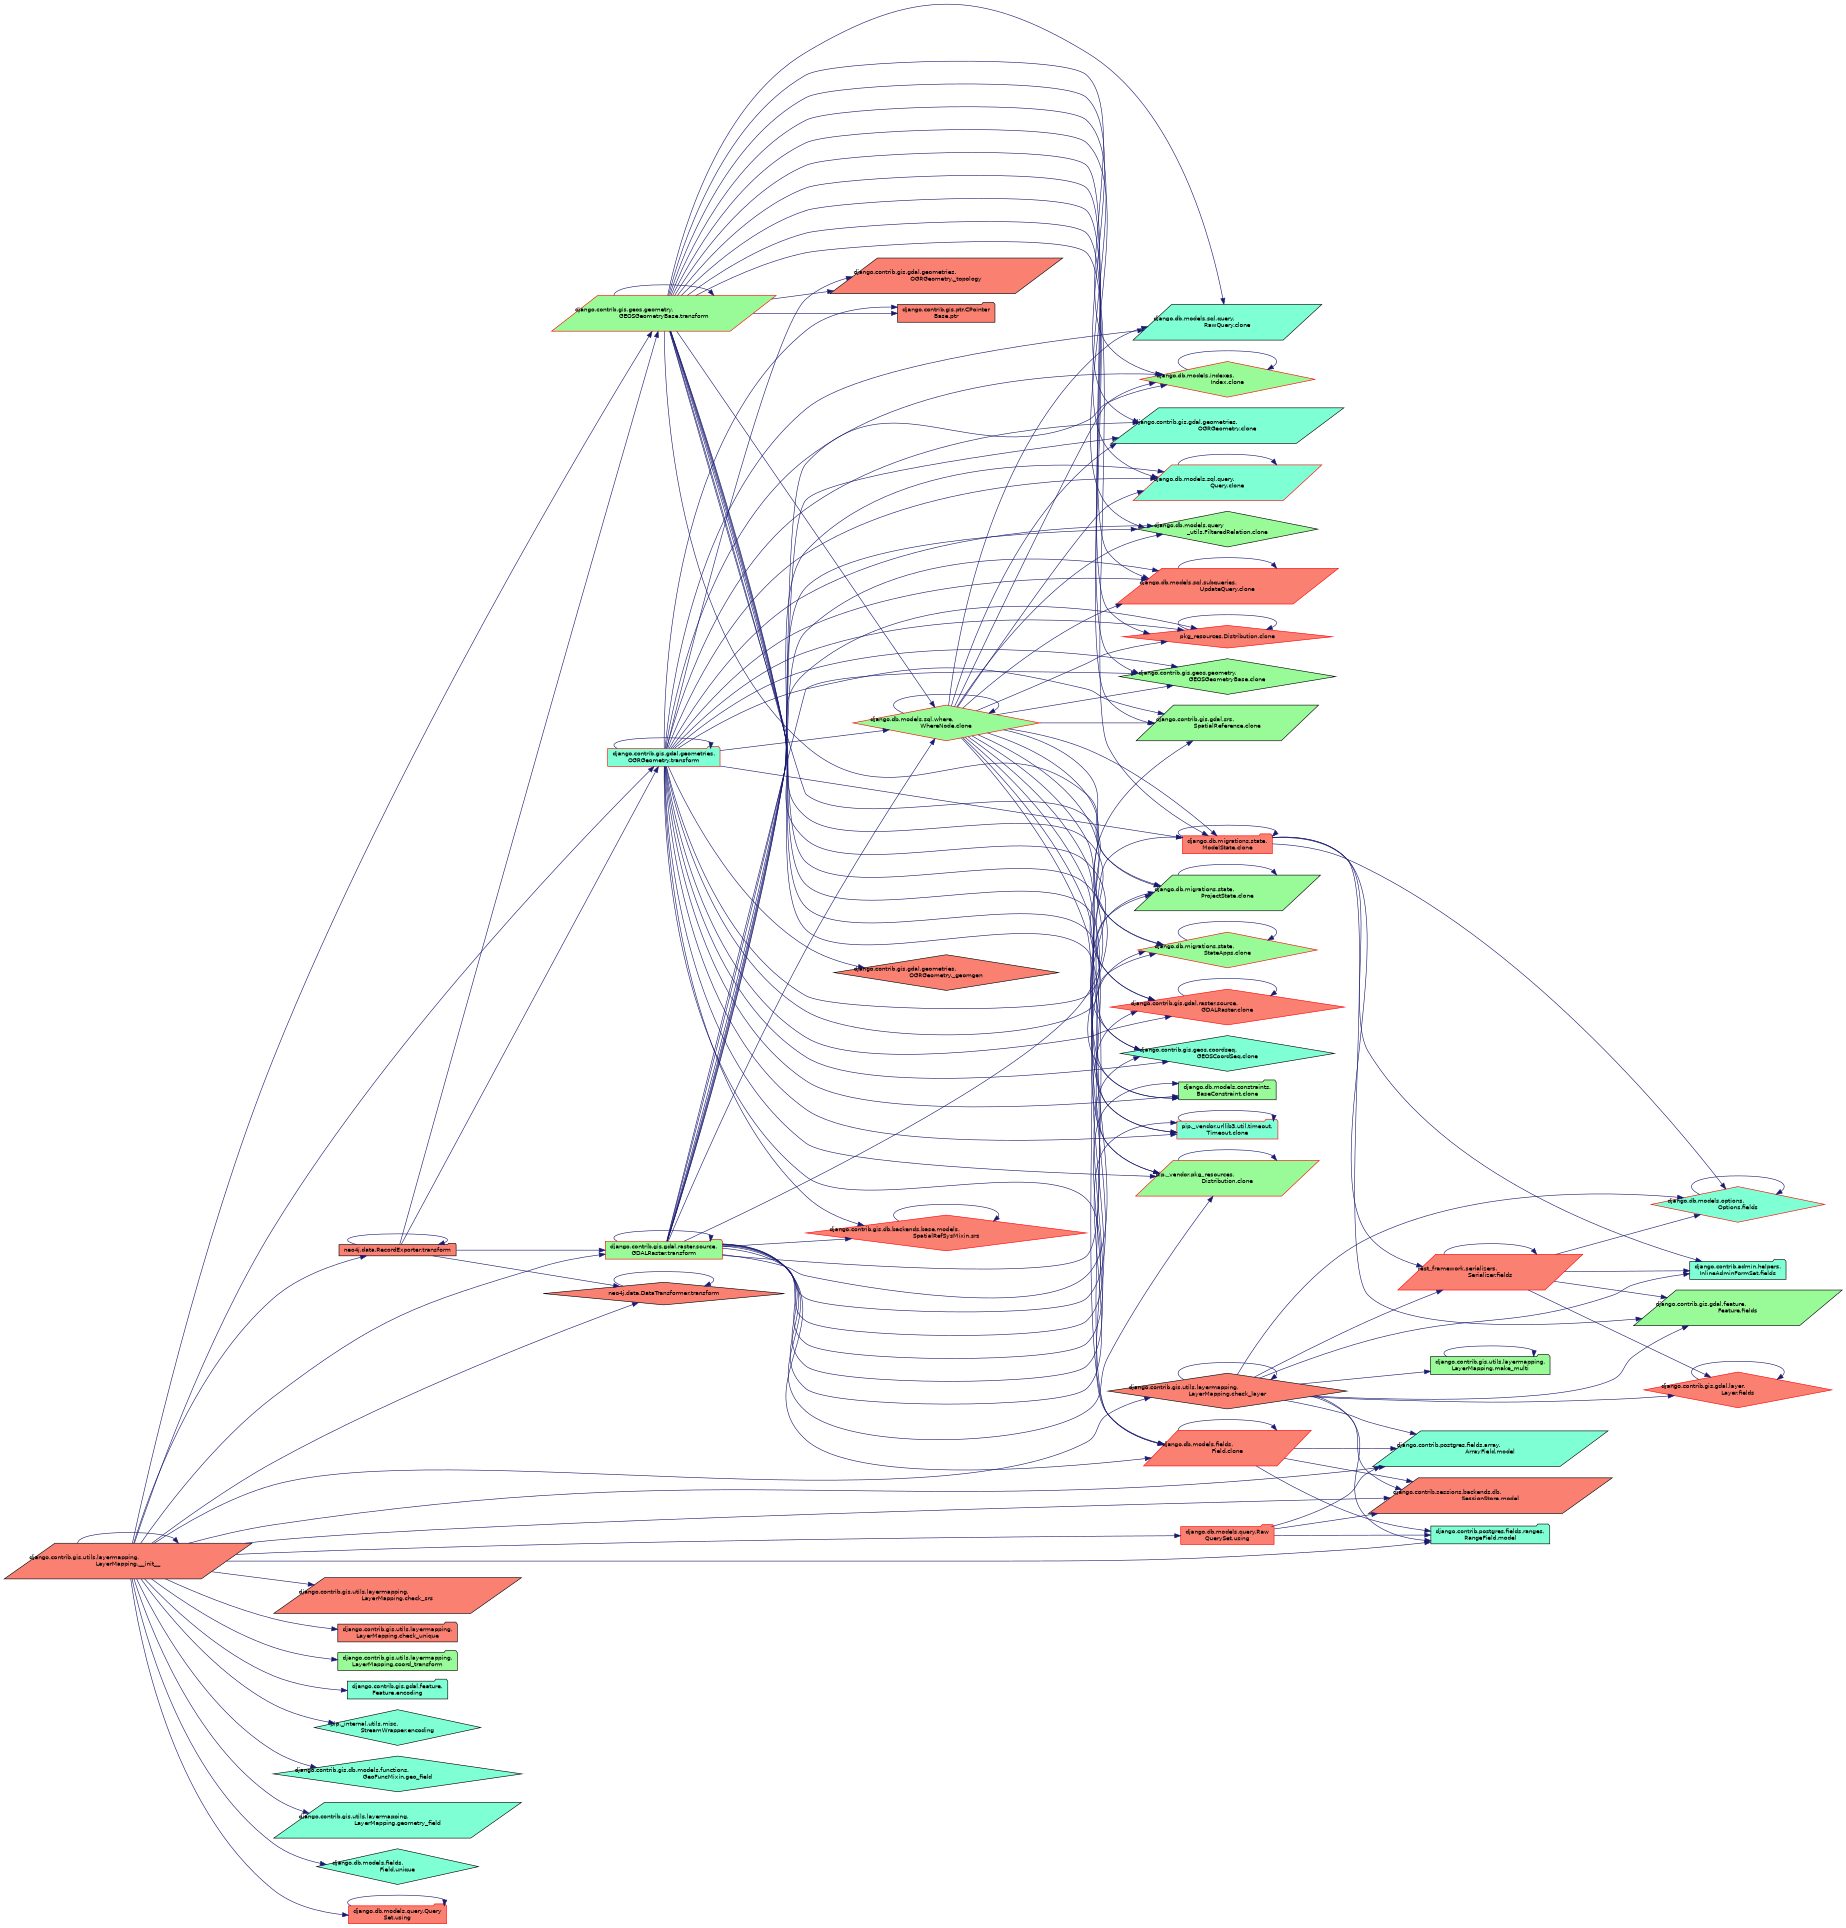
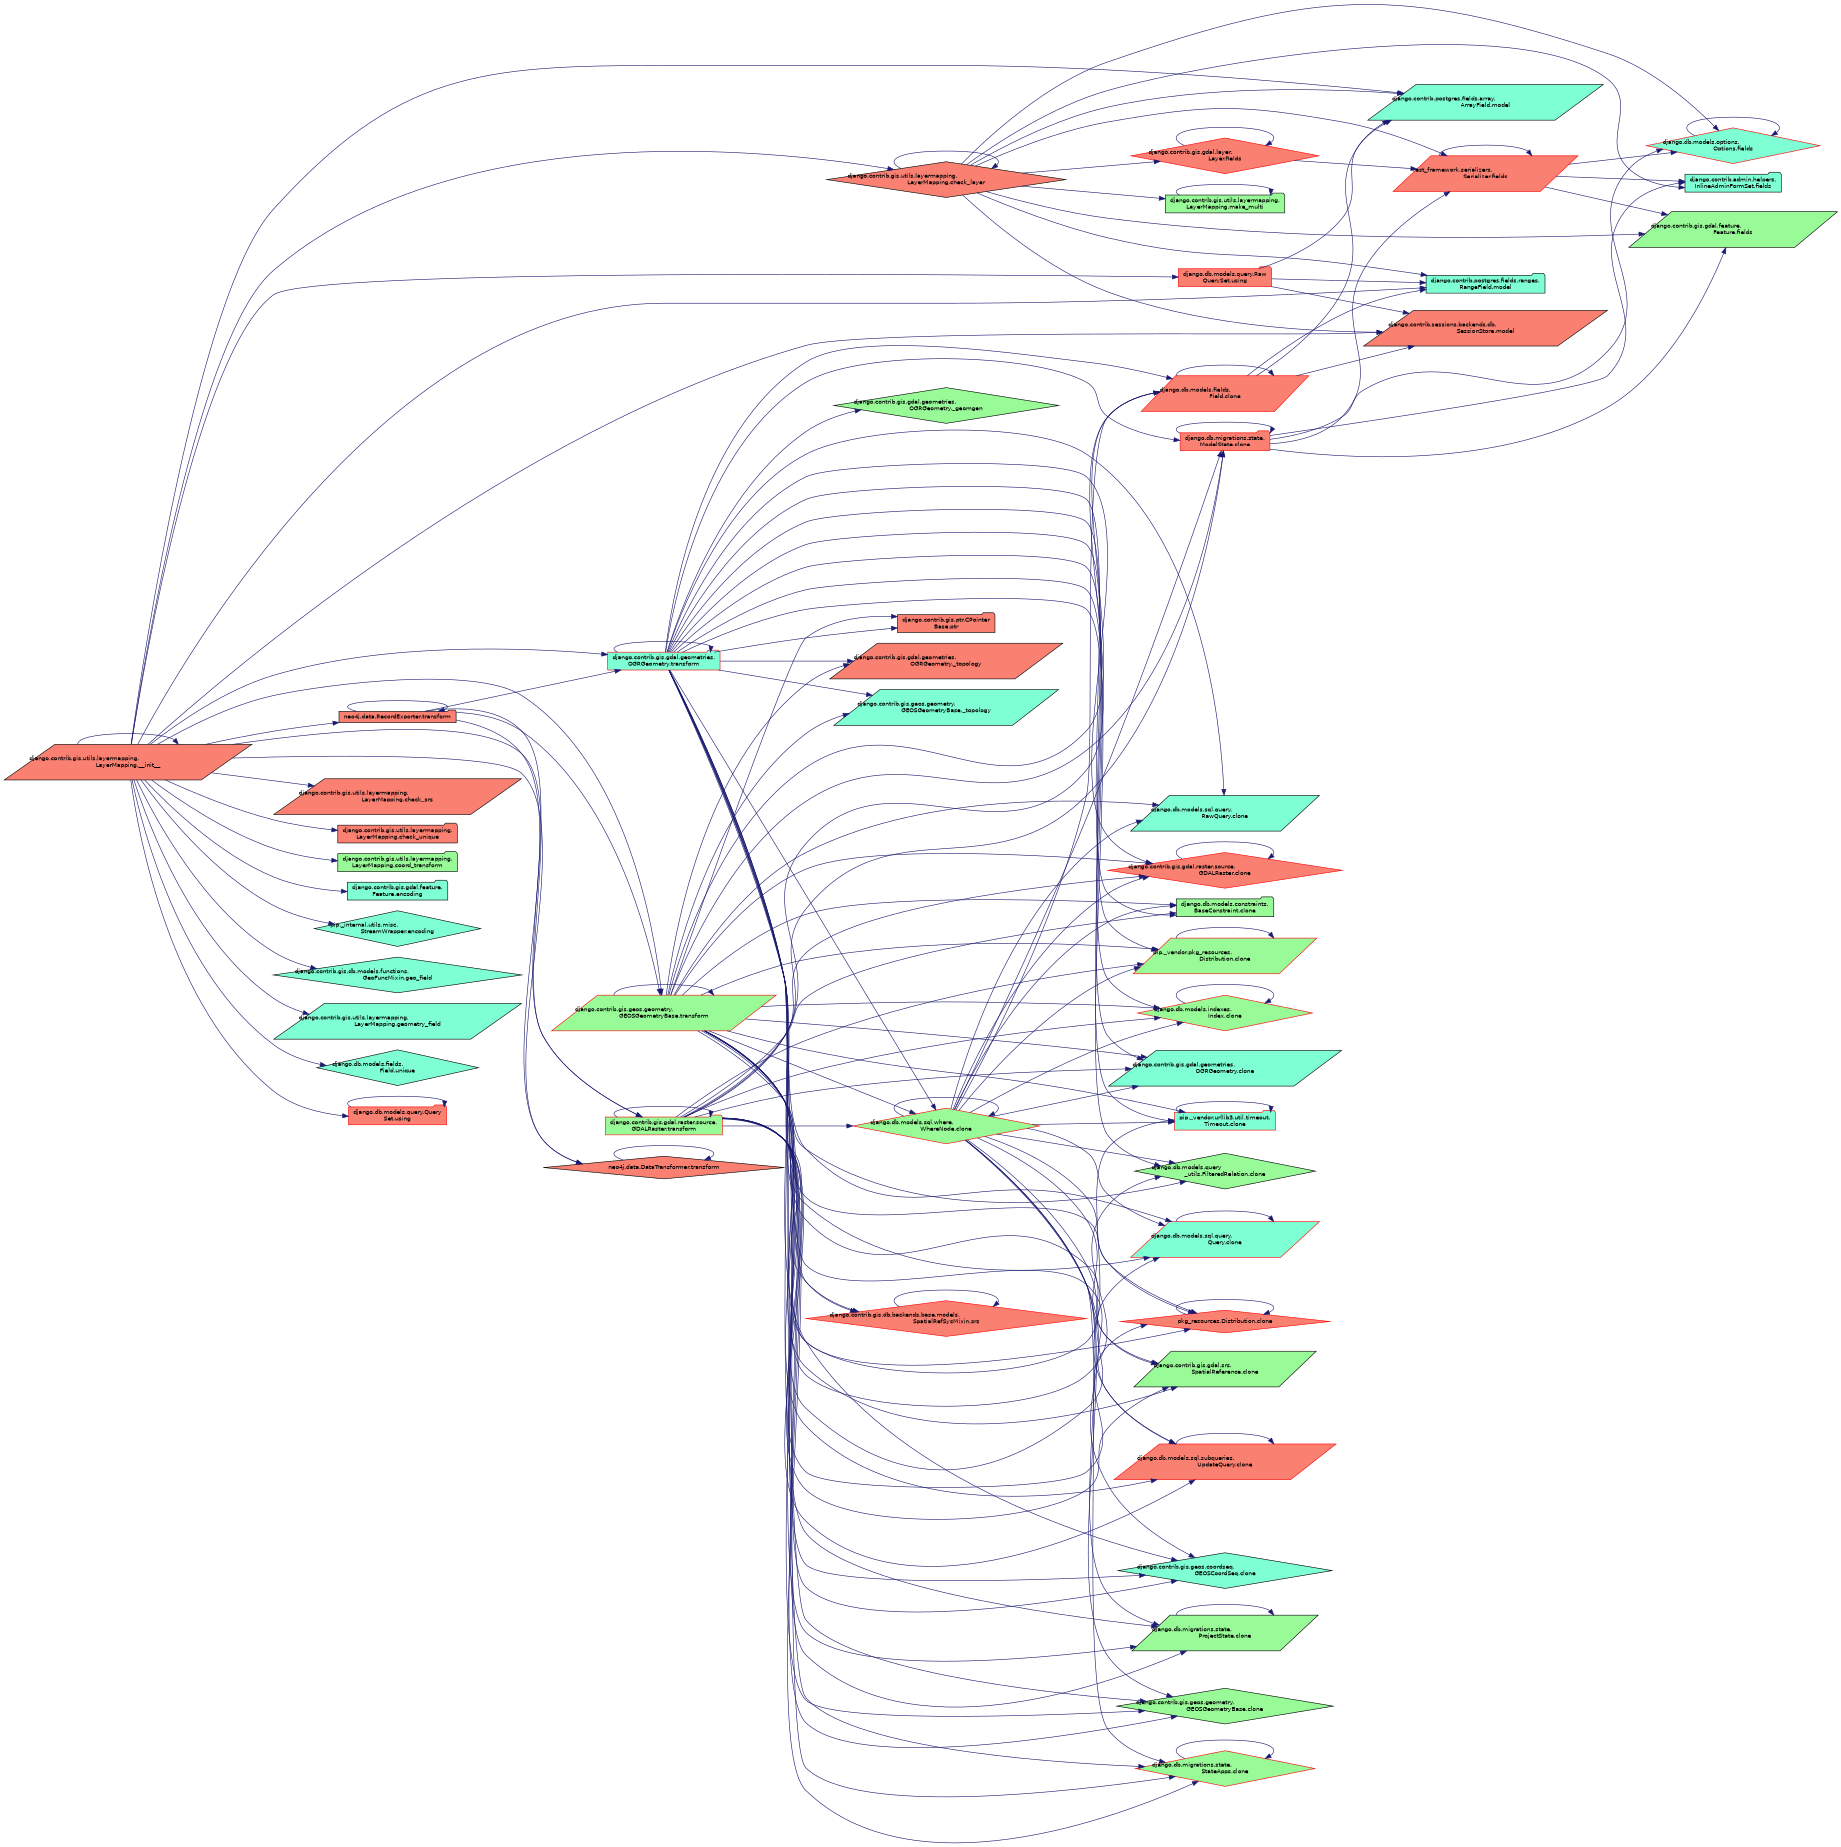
node "django.contrib.gis.geos.geometry. GEOSGeometryBase._topology": added
node "django.contrib.gis.gdal.geometries. OGRGeometry._geomgen": fillcolor salmon -> palegreen
edge "rest_framework.serializers. Serializer.fields" -> "django.contrib.gis.gdal.layer. Layer.fields": reversed
